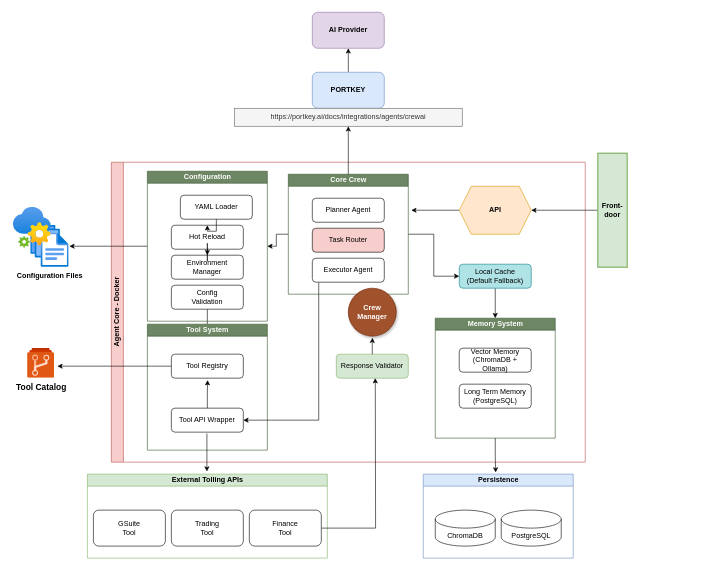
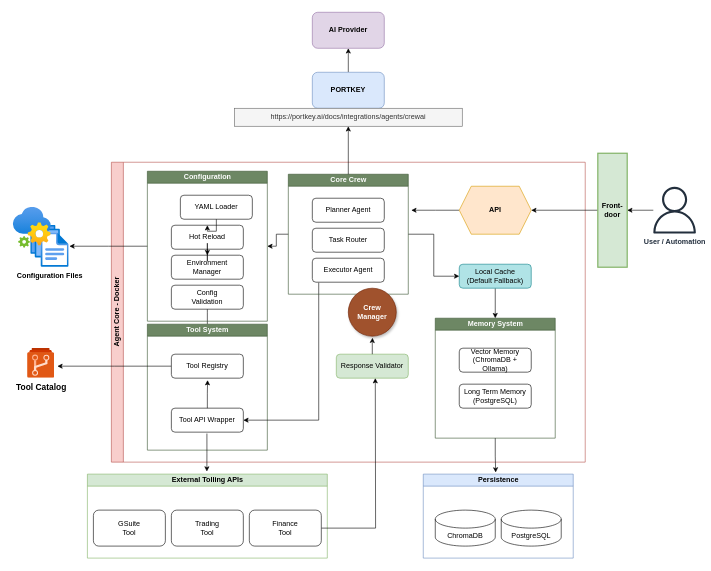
edge "User / Automation" -> "Front-door": added
node "User / Automation": added
node "Task Router": fillcolor #f8cecc -> #ffffff
